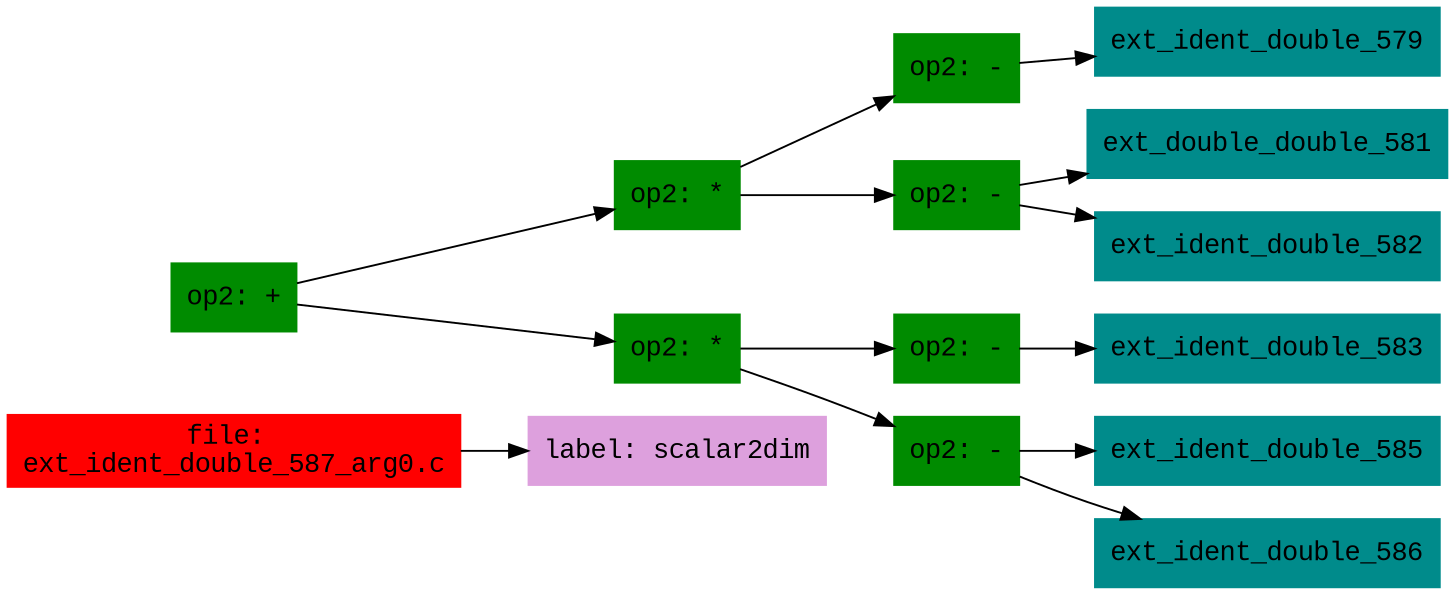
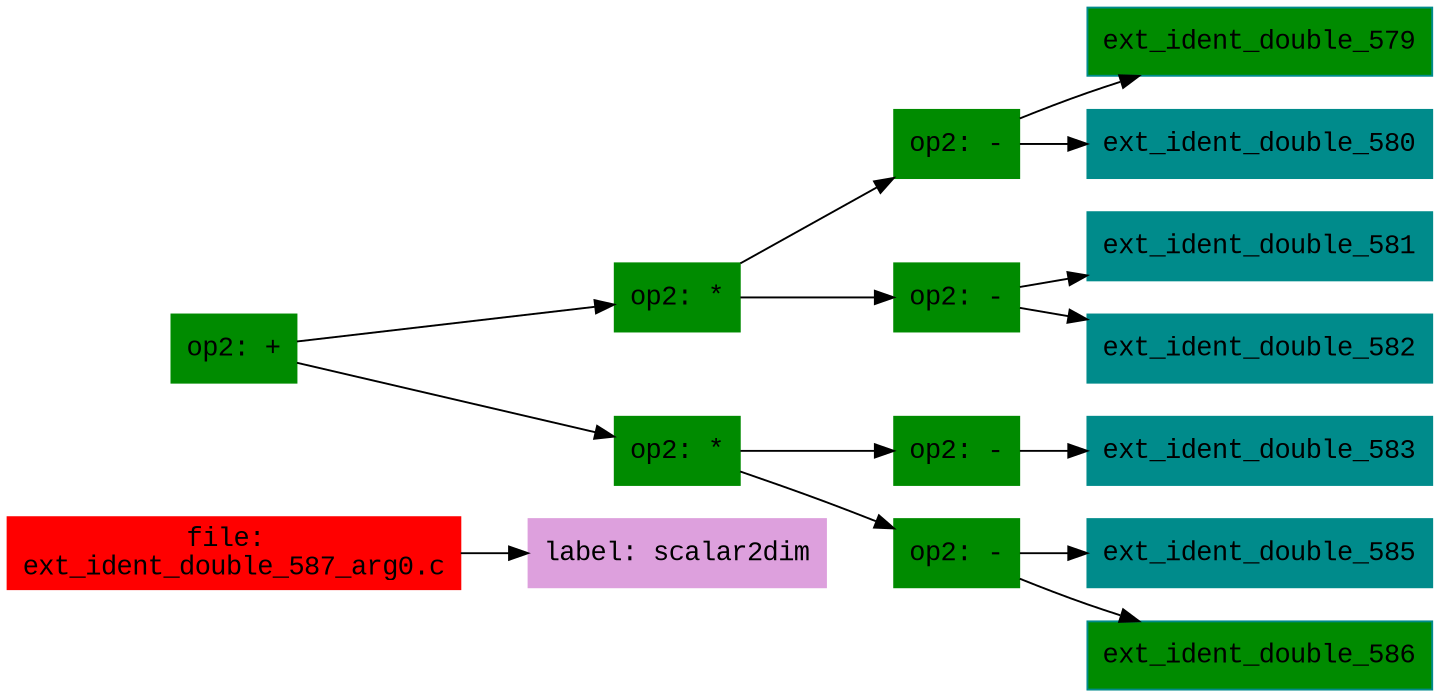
node "ext_ident_double_579": fillcolor cyan4 -> green4
node "ext_ident_double_580": added
node "ext_double_double_581": label "ext_double_double_581" -> "ext_ident_double_581"
node "ext_ident_double_586": fillcolor cyan4 -> green4
